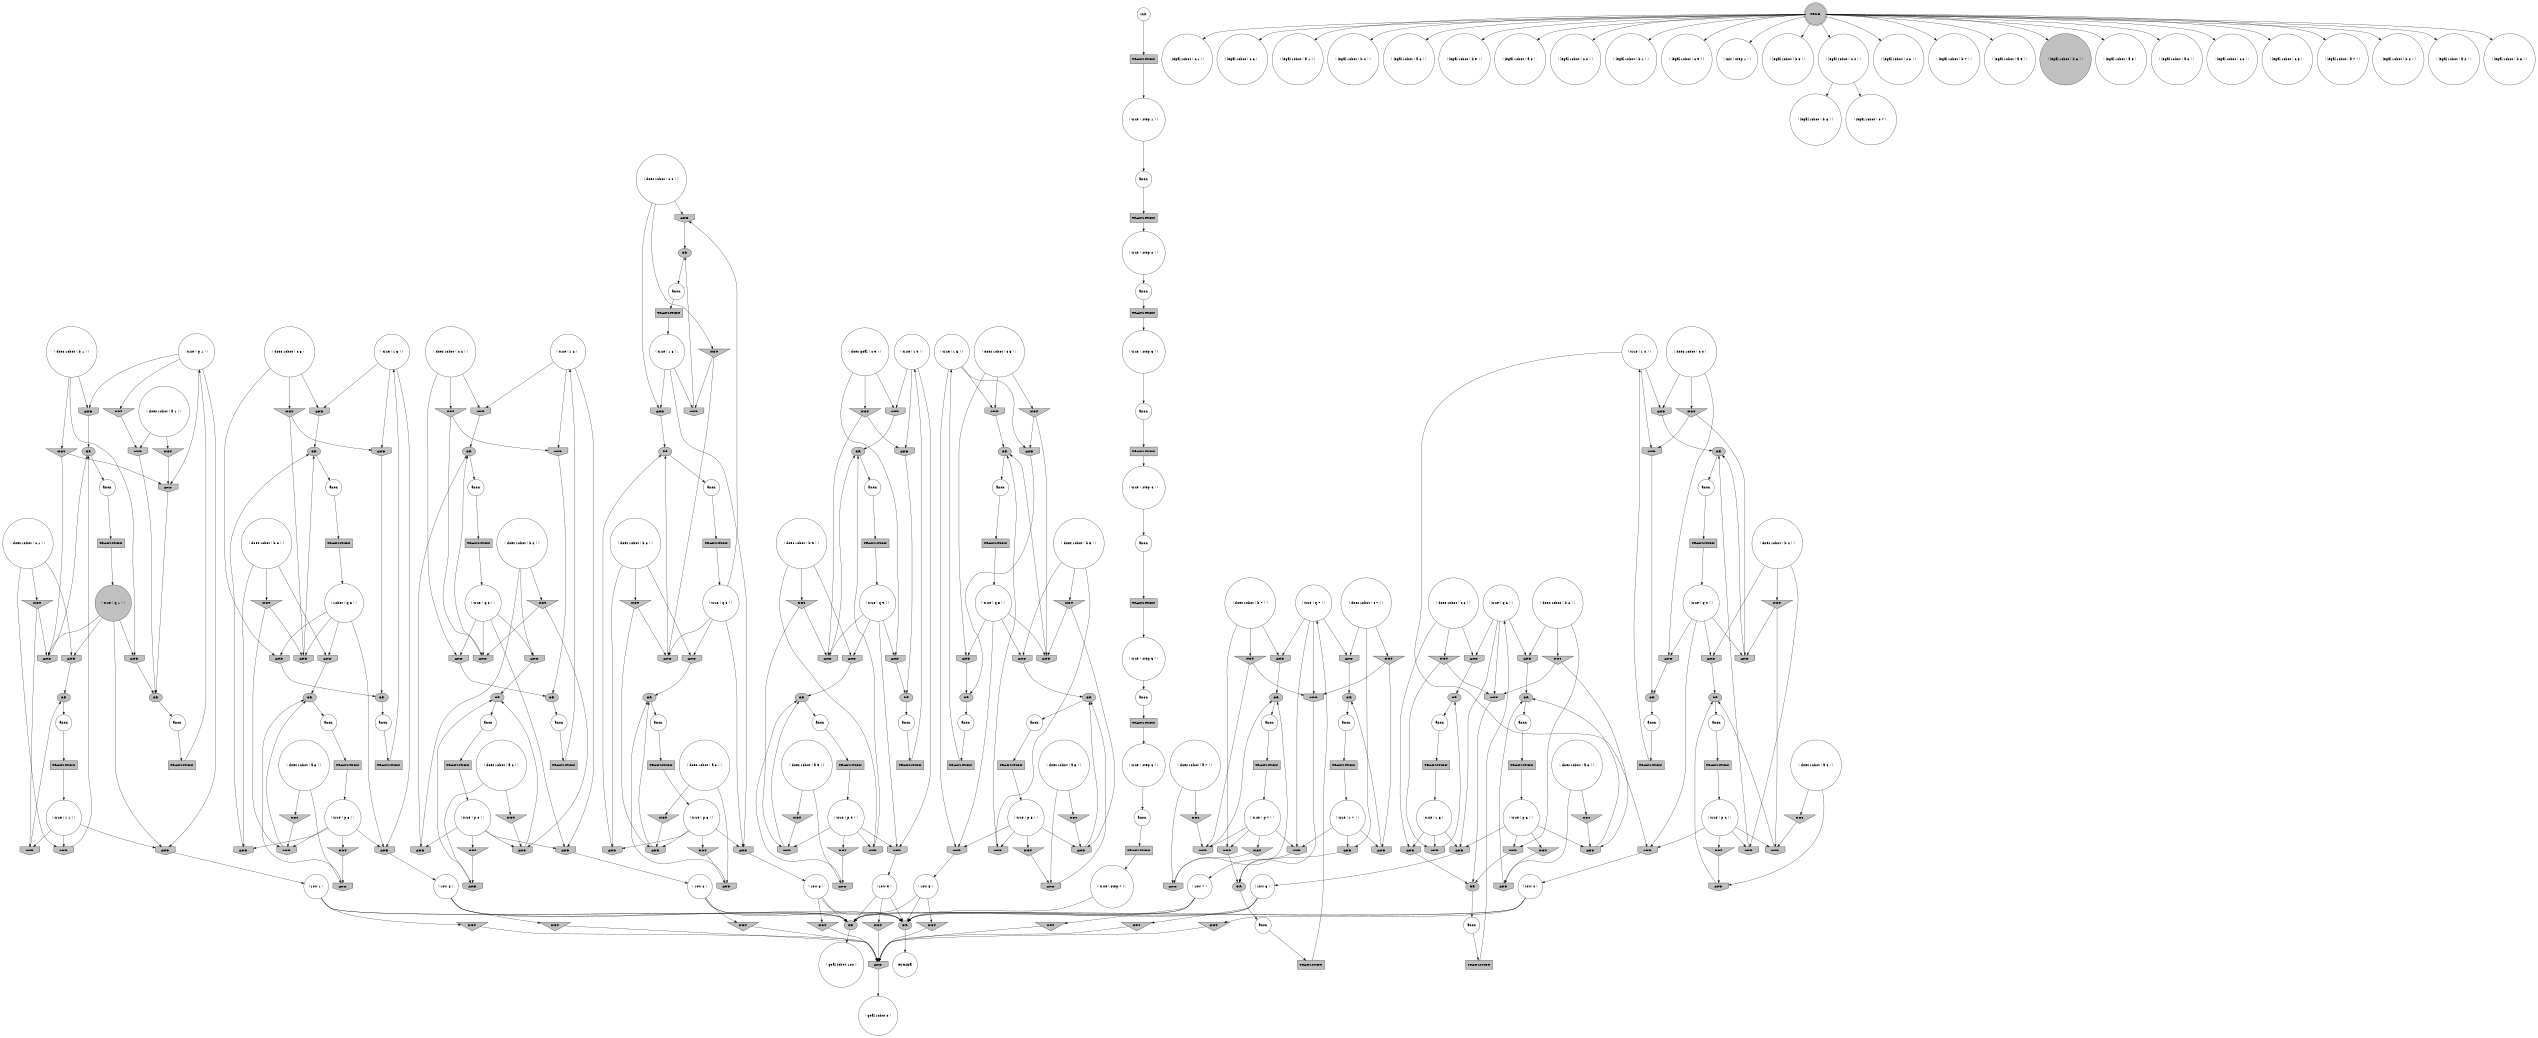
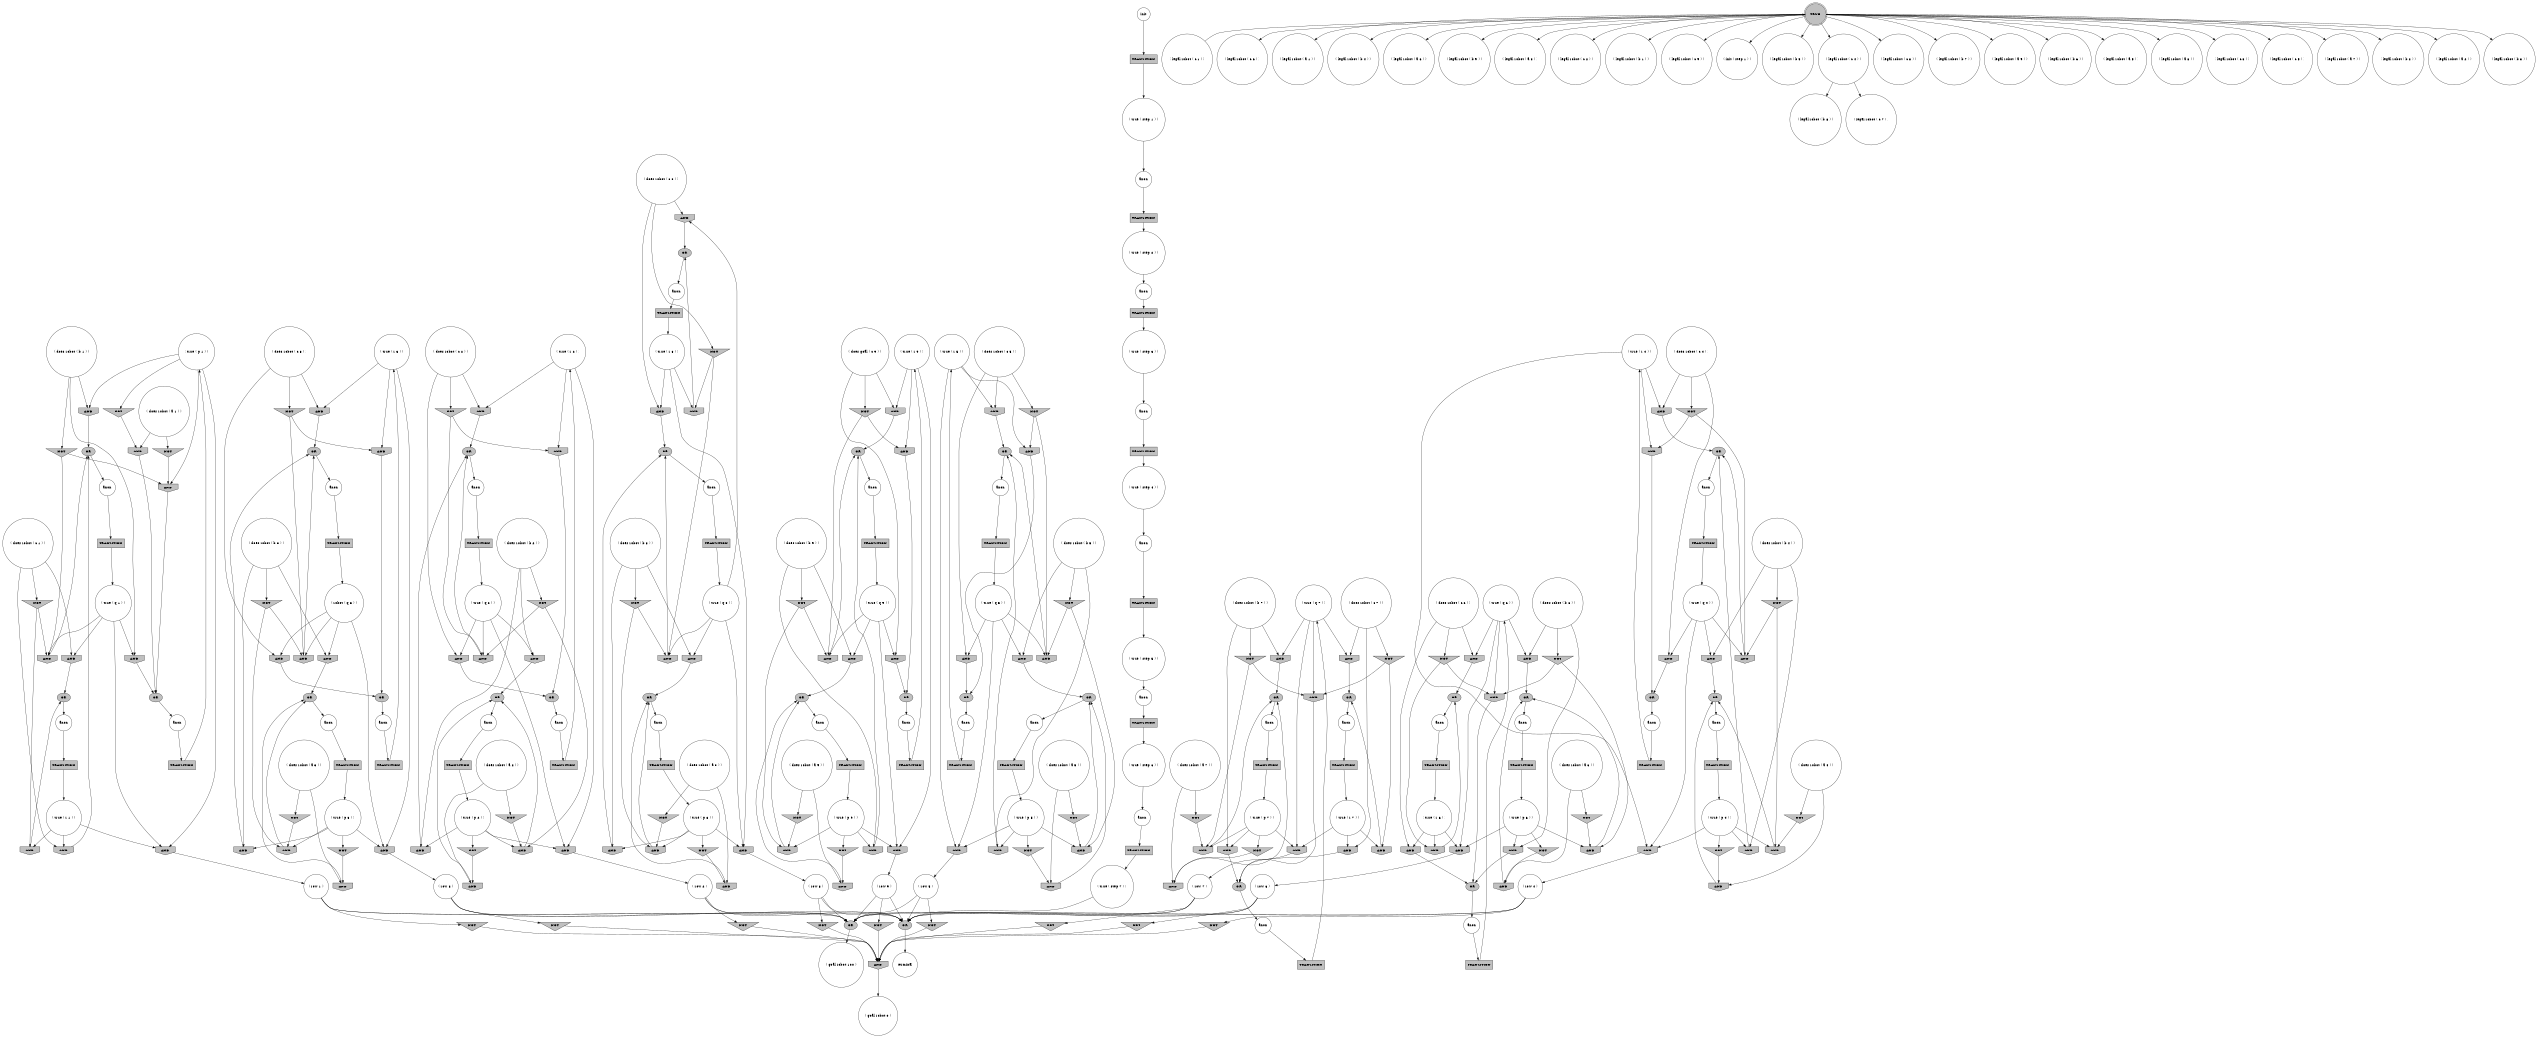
edge "TRUE" -> "( legal robot ( c 1 ) )": reversed
node "( legal robot ( b 6 ) )": fillcolor grey -> white
node "( true ( q 1 ) )": fillcolor grey -> white
